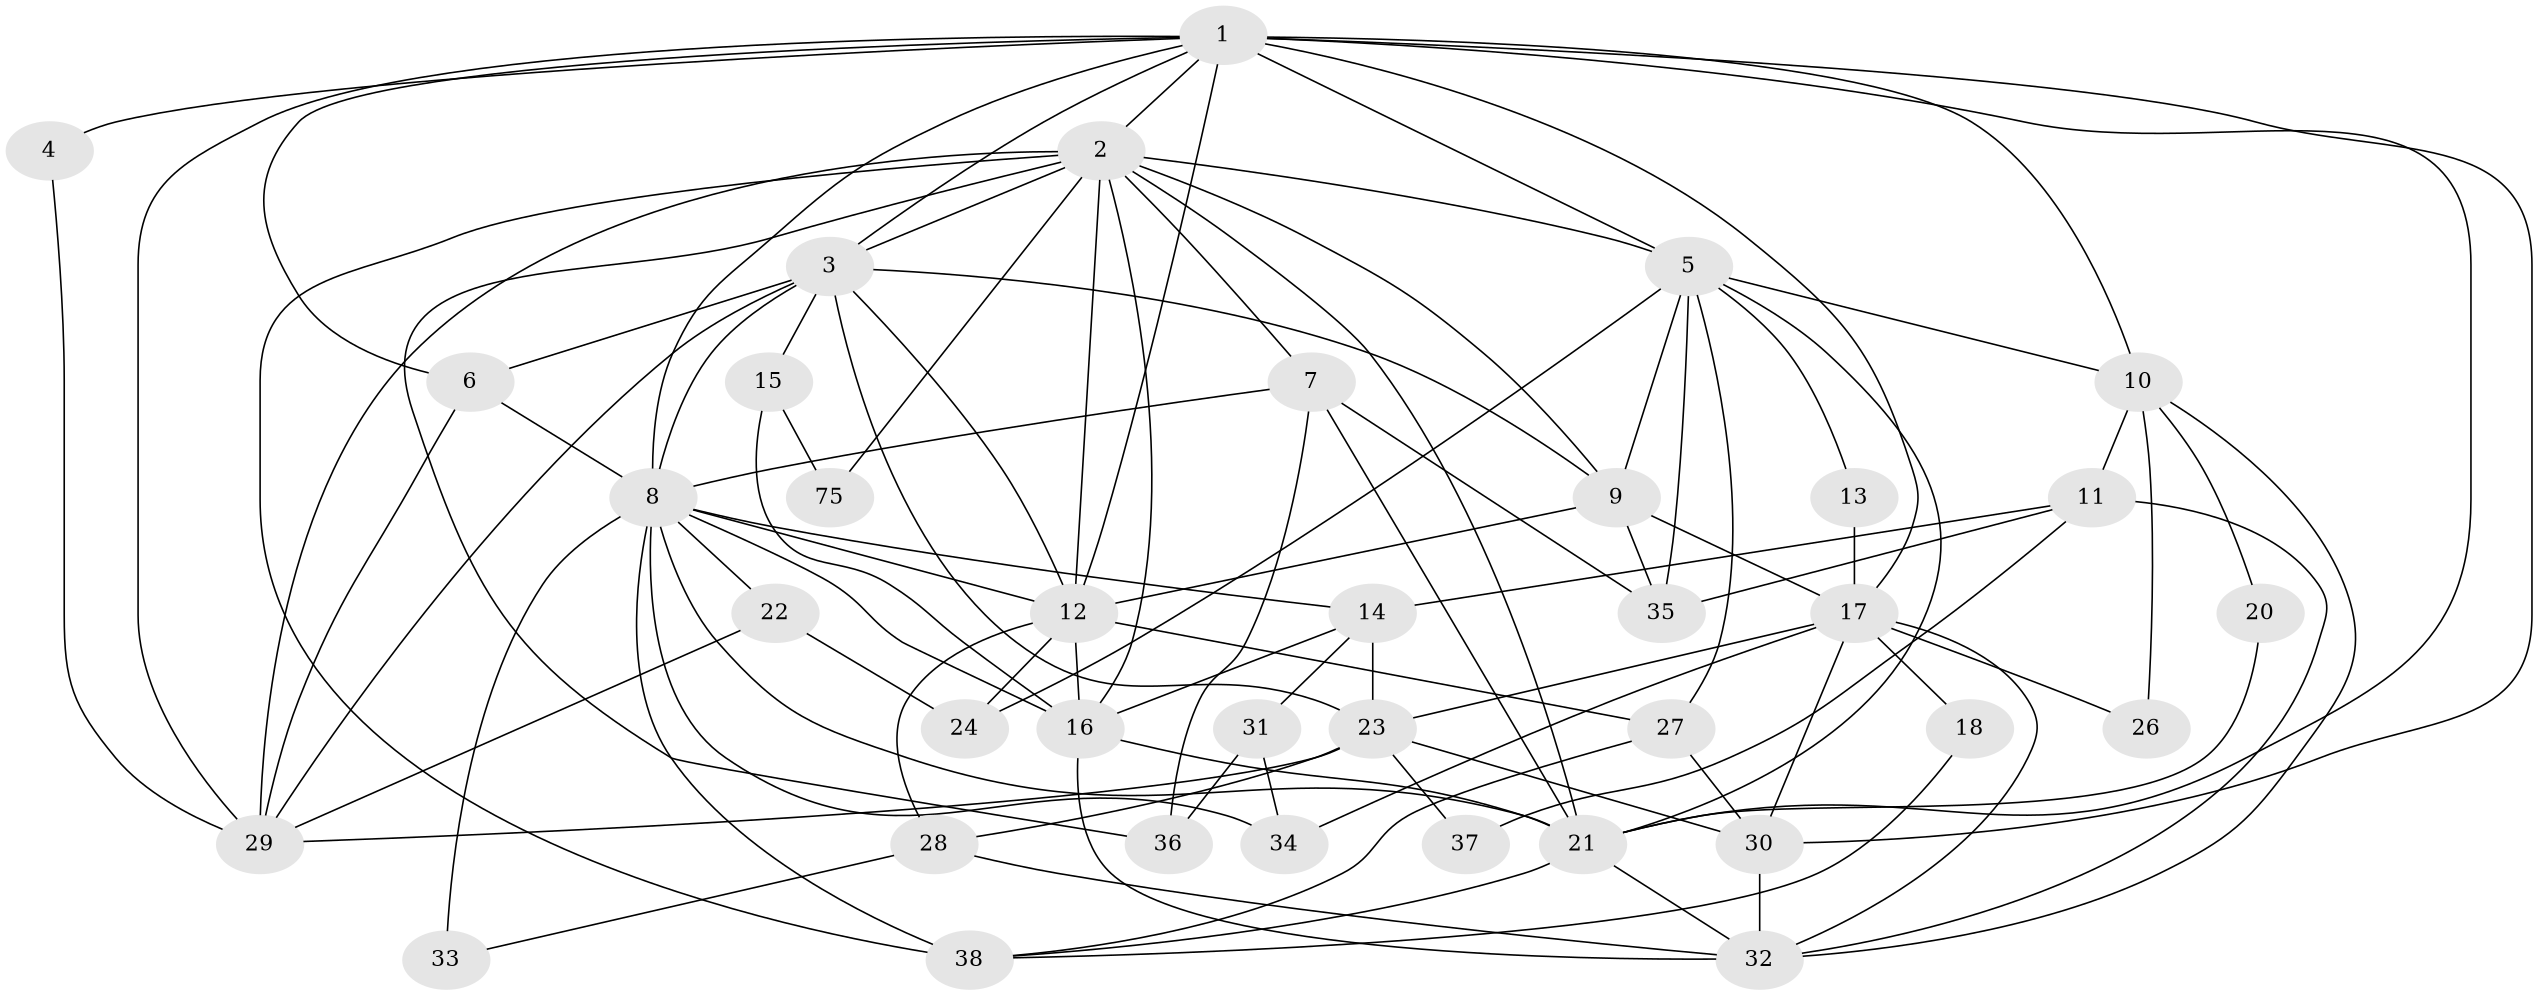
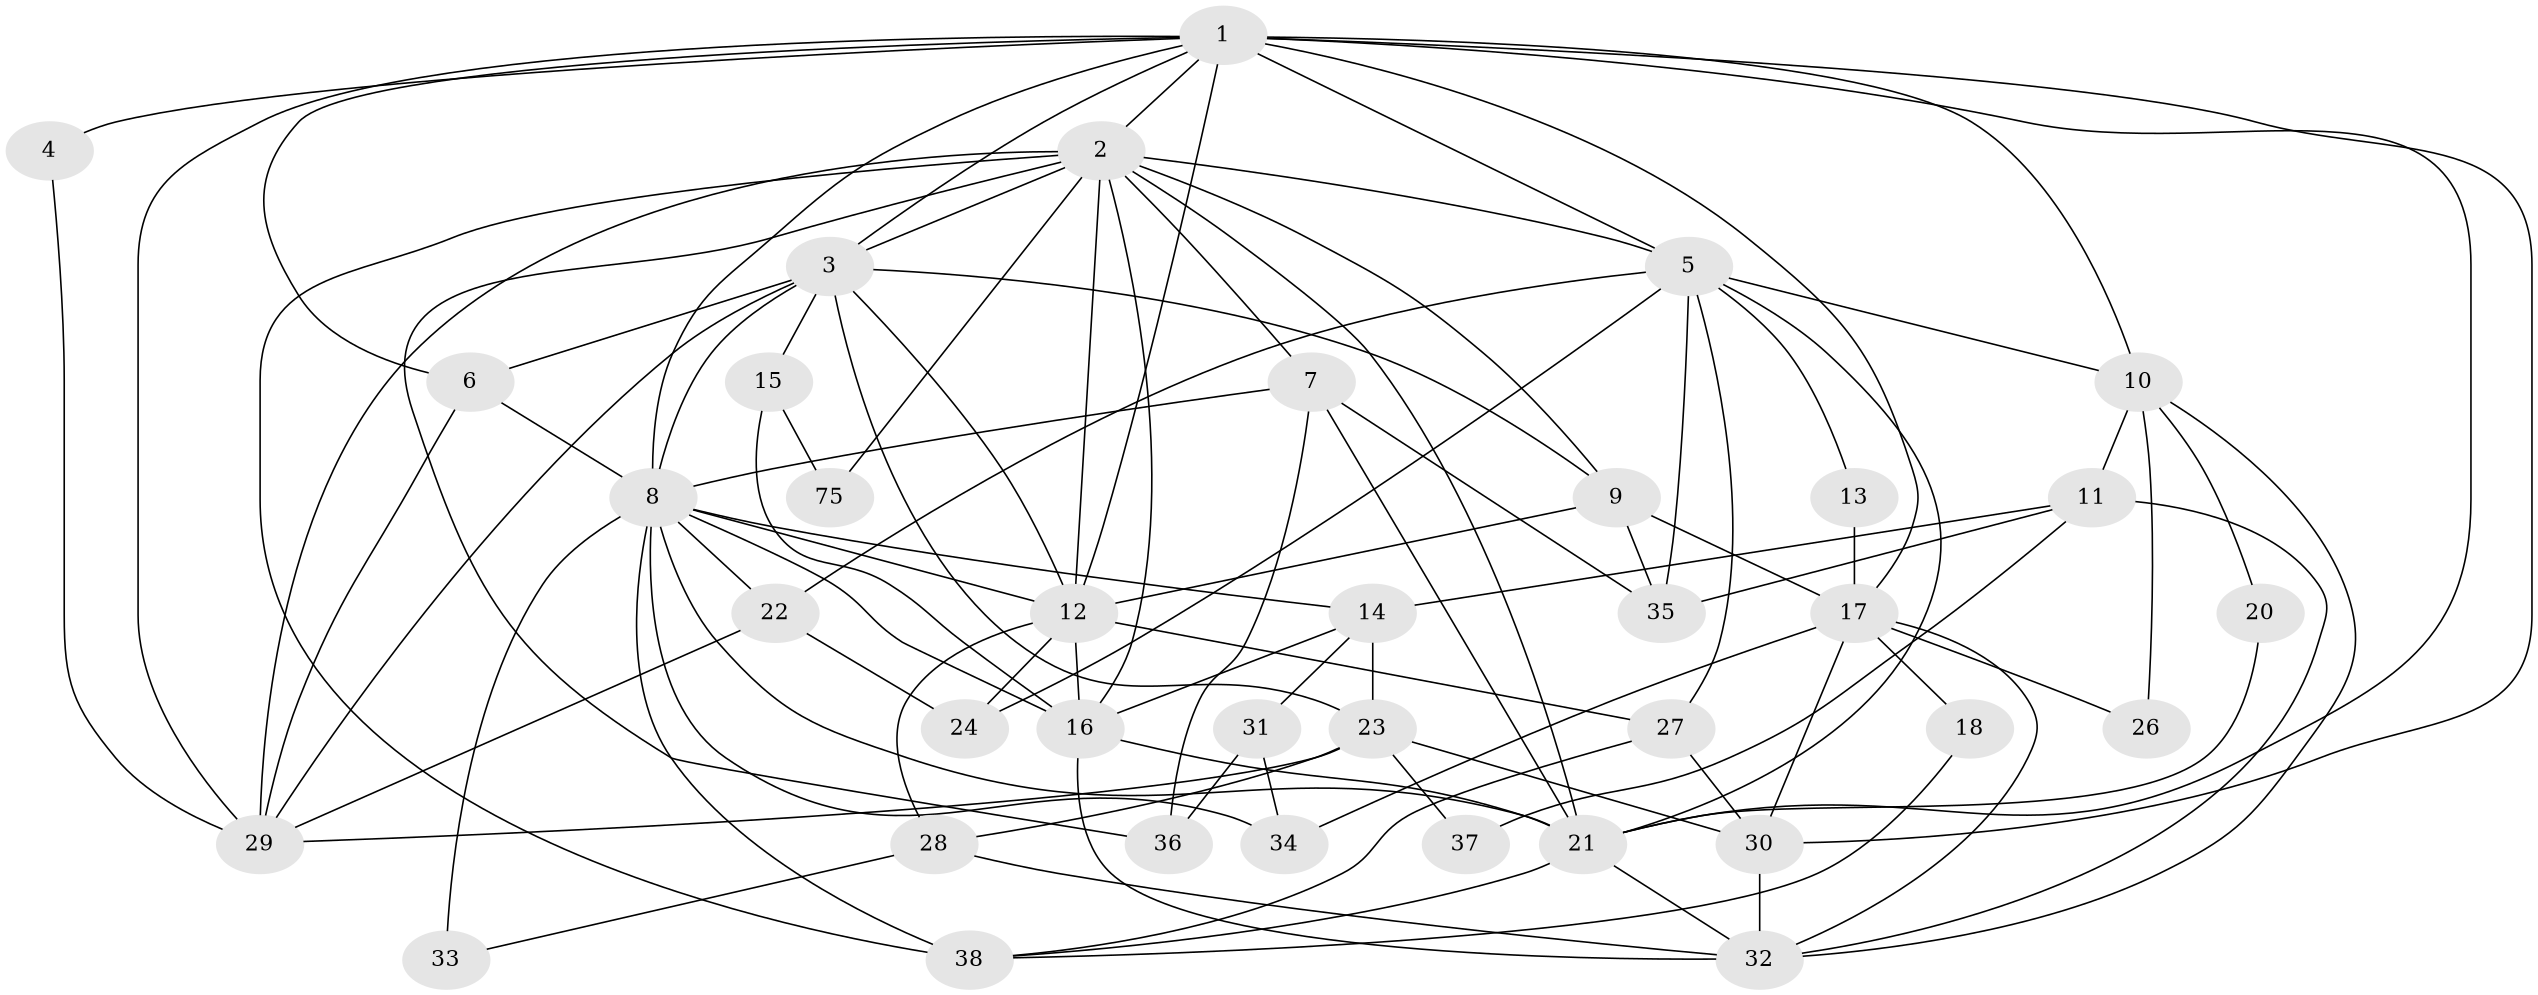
edge "5" -- "9": now "5" -- "22"
edge "17" -- "23": removed
